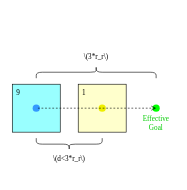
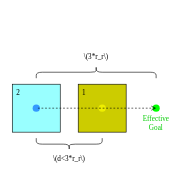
node "9": label "9" -> "2"
node "1": fillcolor #ffffcc -> #cccc00
